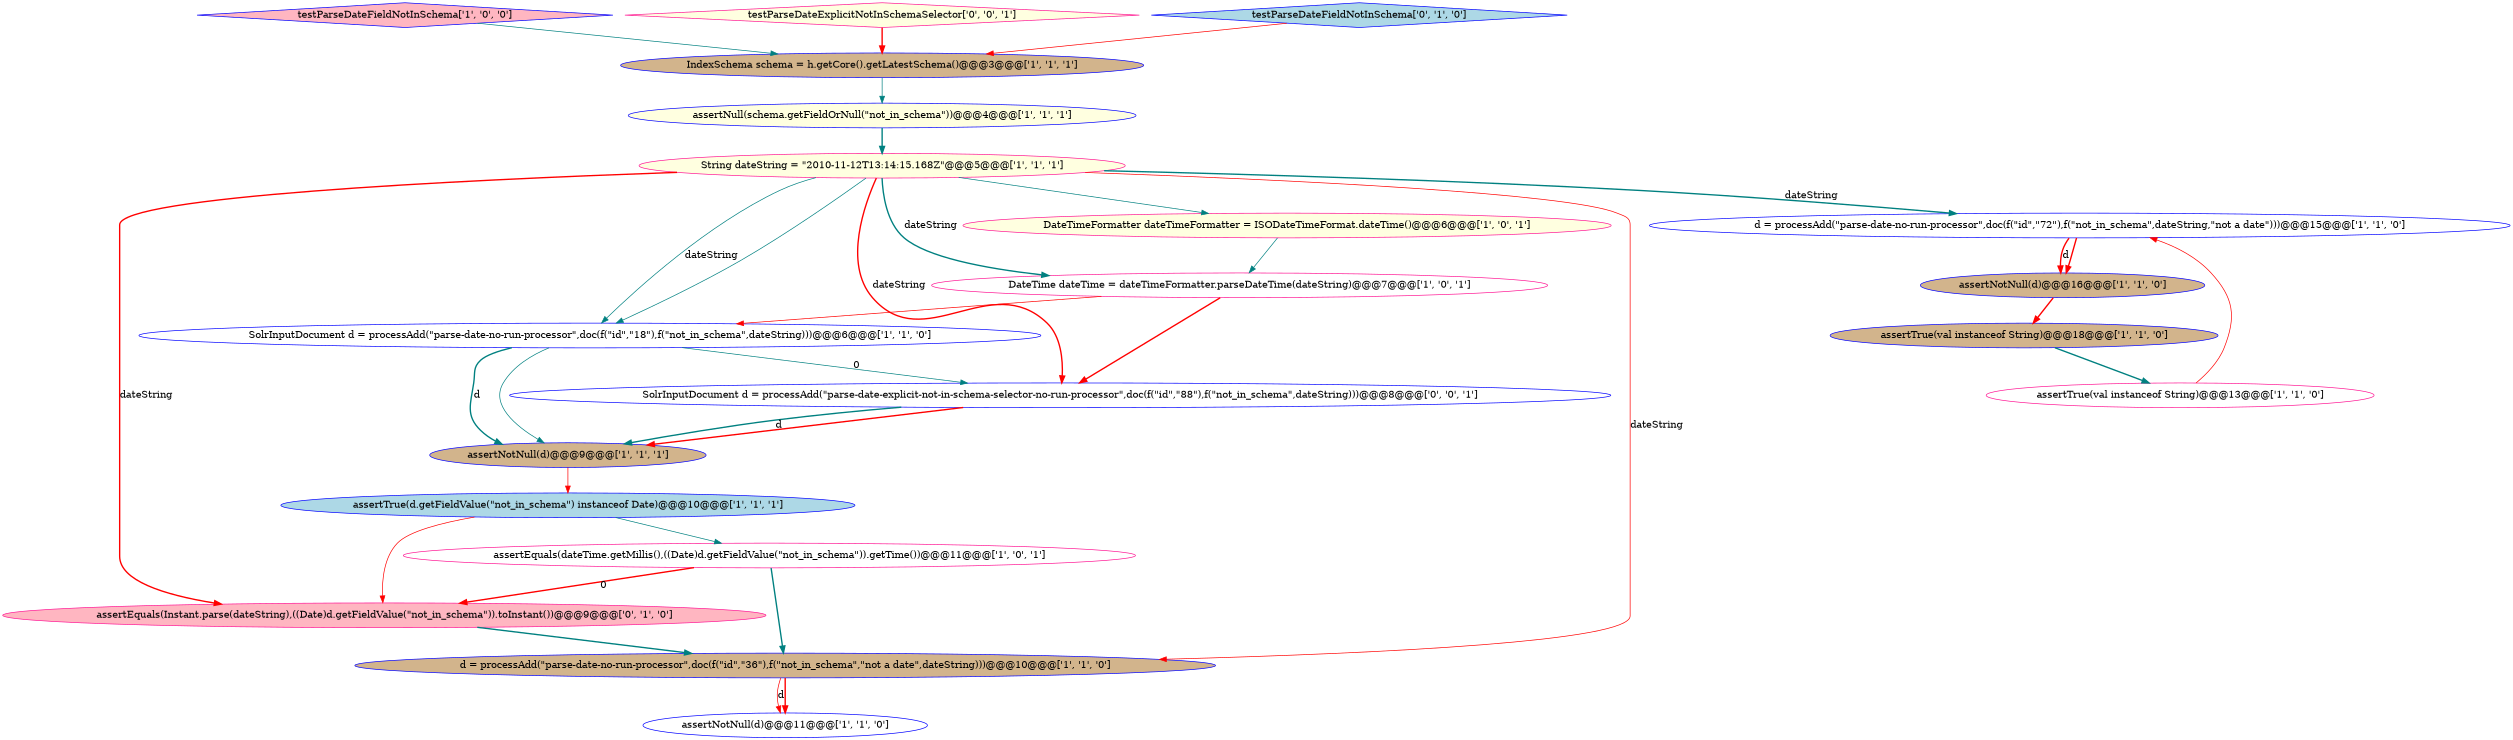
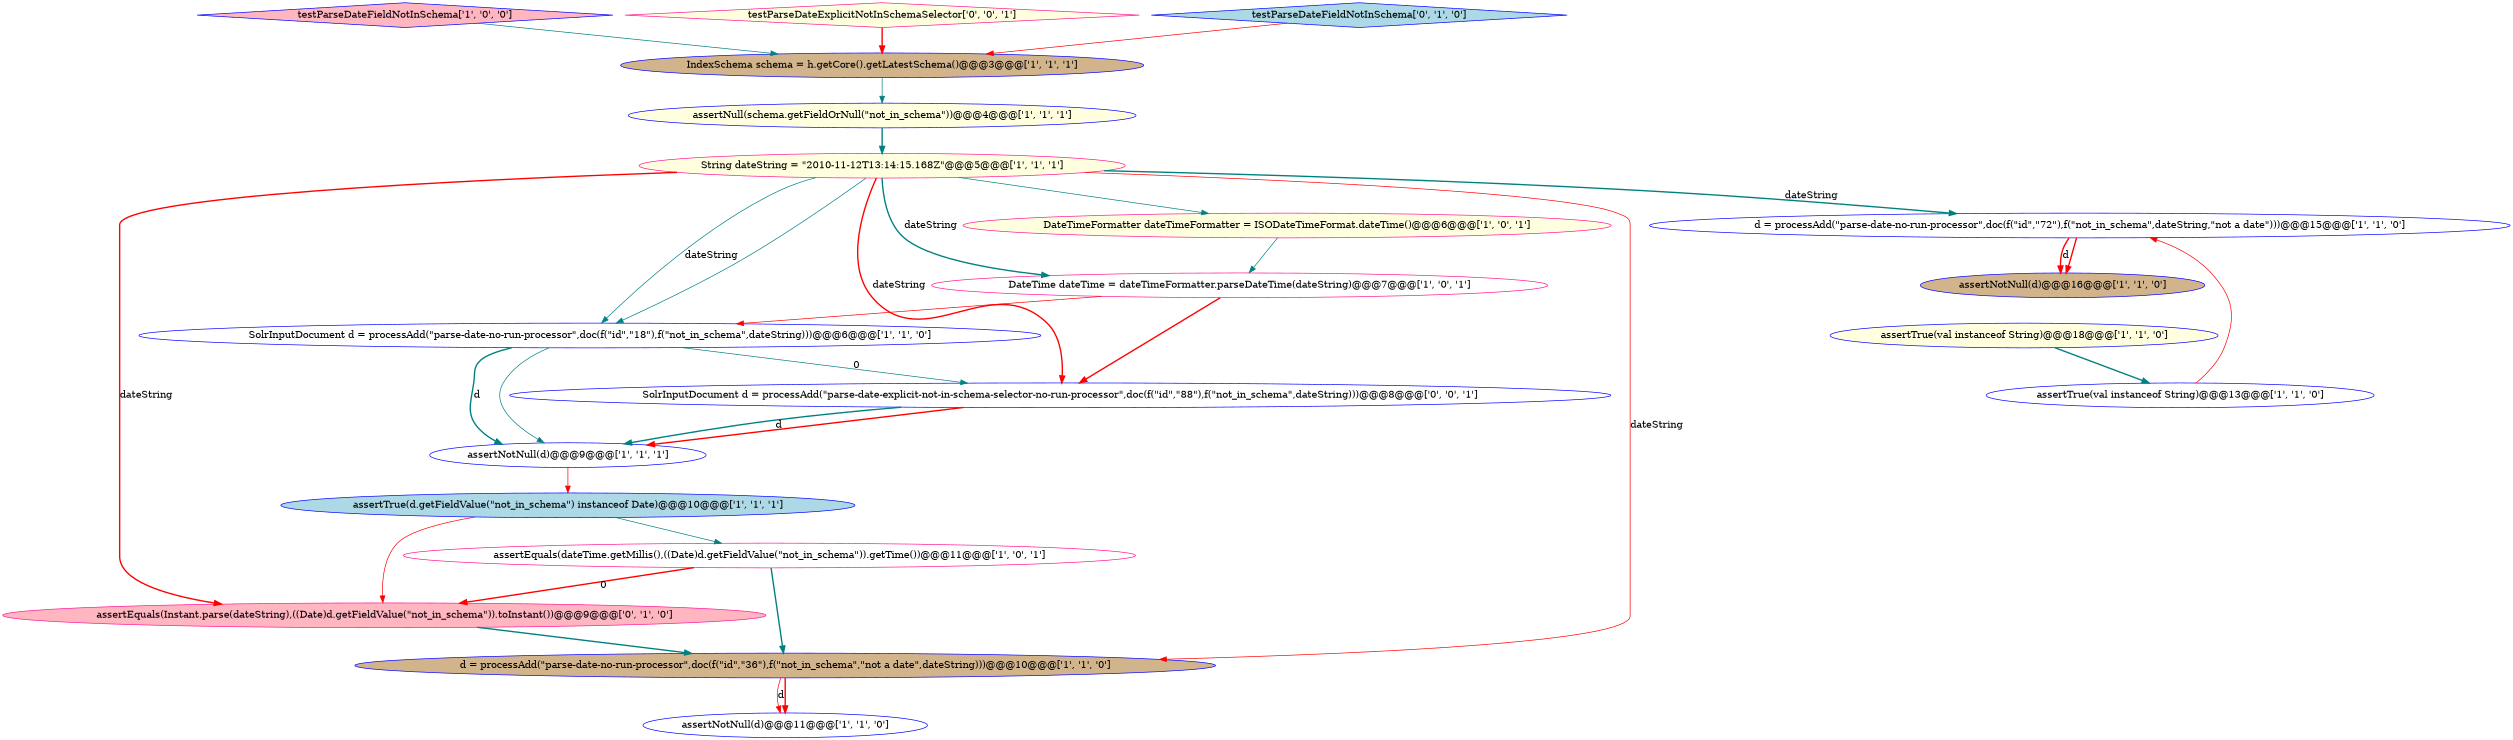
edge "assertNotNull(d)@@@16@@@['1', '1', '0']" -> "assertTrue(val instanceof String)@@@18@@@['1', '1', '0']": removed
node "assertTrue(val instanceof String)@@@18@@@['1', '1', '0']": fillcolor tan -> lightyellow
node "assertTrue(val instanceof String)@@@13@@@['1', '1', '0']": color deeppink -> blue
node "assertNotNull(d)@@@9@@@['1', '1', '1']": fillcolor tan -> white
